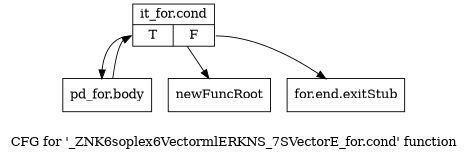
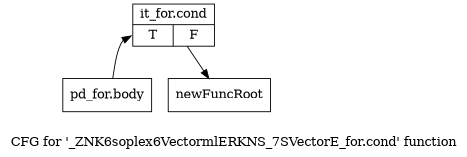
edge "it_for.cond" -> "pd_for.body": removed
node "for.end.exitStub": removed
